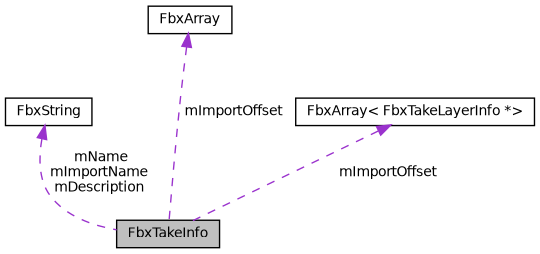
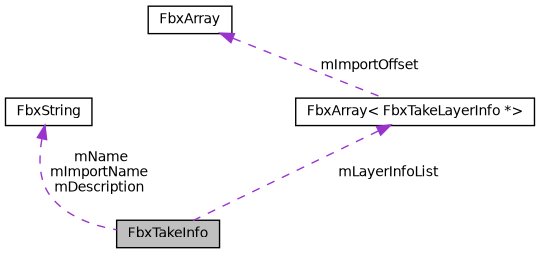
edge "FbxTakeInfo" -> "FbxArray": now "FbxArray< FbxTakeLayerInfo *>" -> "FbxArray"
edge "FbxTakeInfo" -> "FbxArray< FbxTakeLayerInfo *>": label " mImportOffset" -> " mLayerInfoList"
